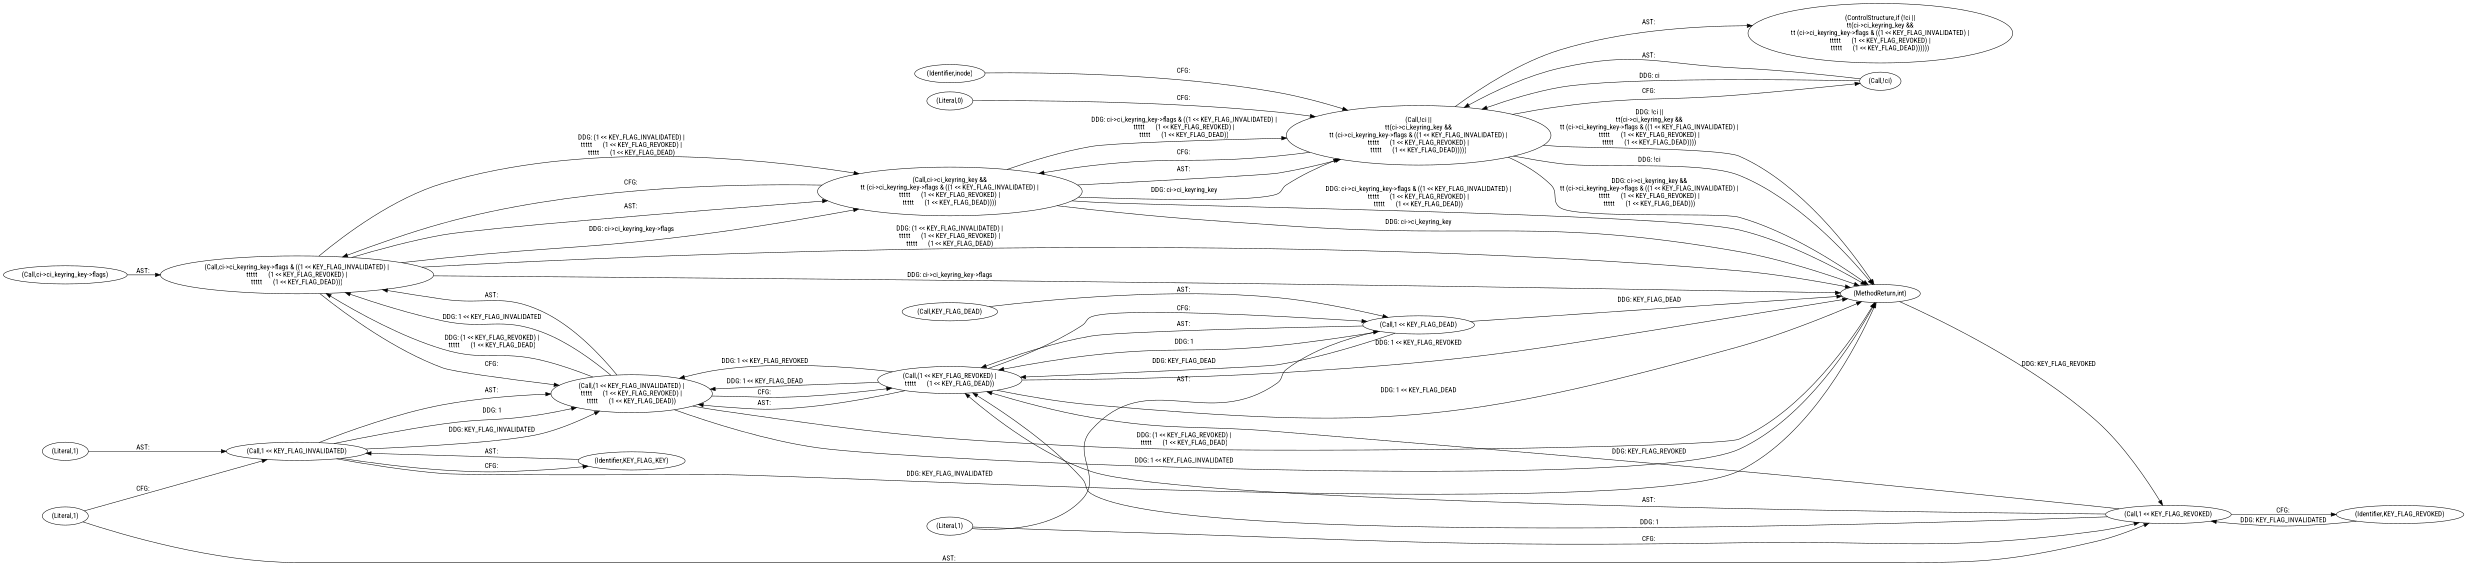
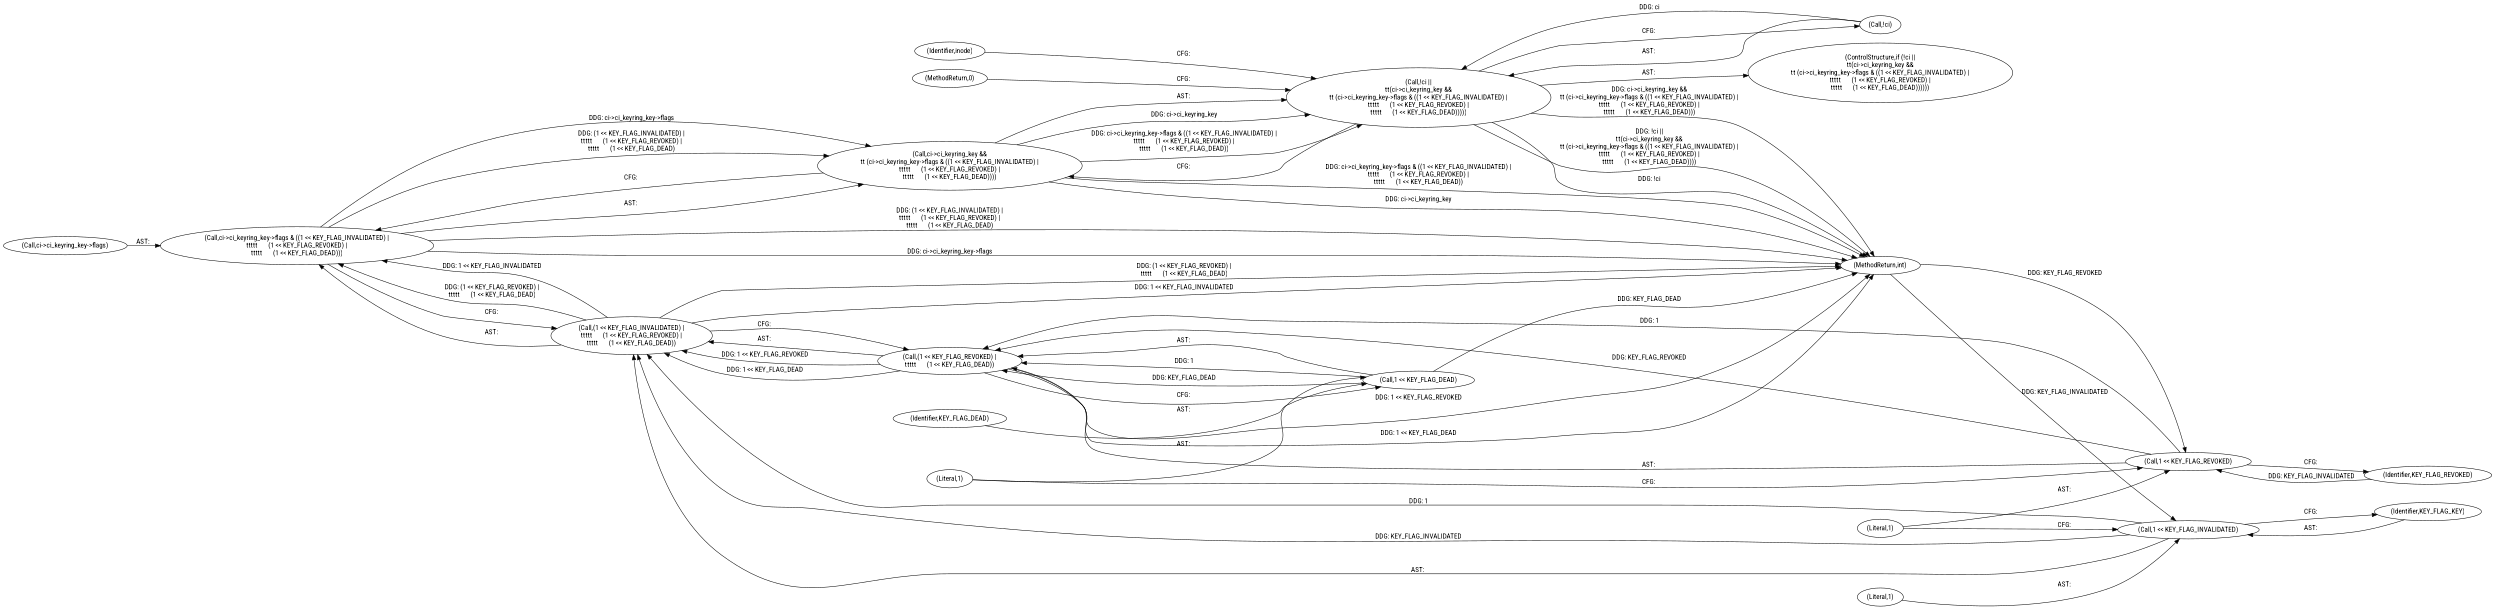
node "(Literal,0)": label "(Literal,0)" -> "(MethodReturn,0)"
node "(Call,KEY_FLAG_DEAD)": label "(Call,KEY_FLAG_DEAD)" -> "(Identifier,KEY_FLAG_DEAD)"
edge "(Call,1 << KEY_FLAG_INVALIDATED)" -> "(MethodReturn,int)": reversed
